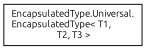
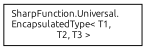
node "EncapsulatedType.Universal. EncapsulatedType< T1, T2, T3 >": label "EncapsulatedType.Universal. EncapsulatedType< T1, T2, T3 >" -> "SharpFunction.Universal. EncapsulatedType< T1, T2, T3 >"
